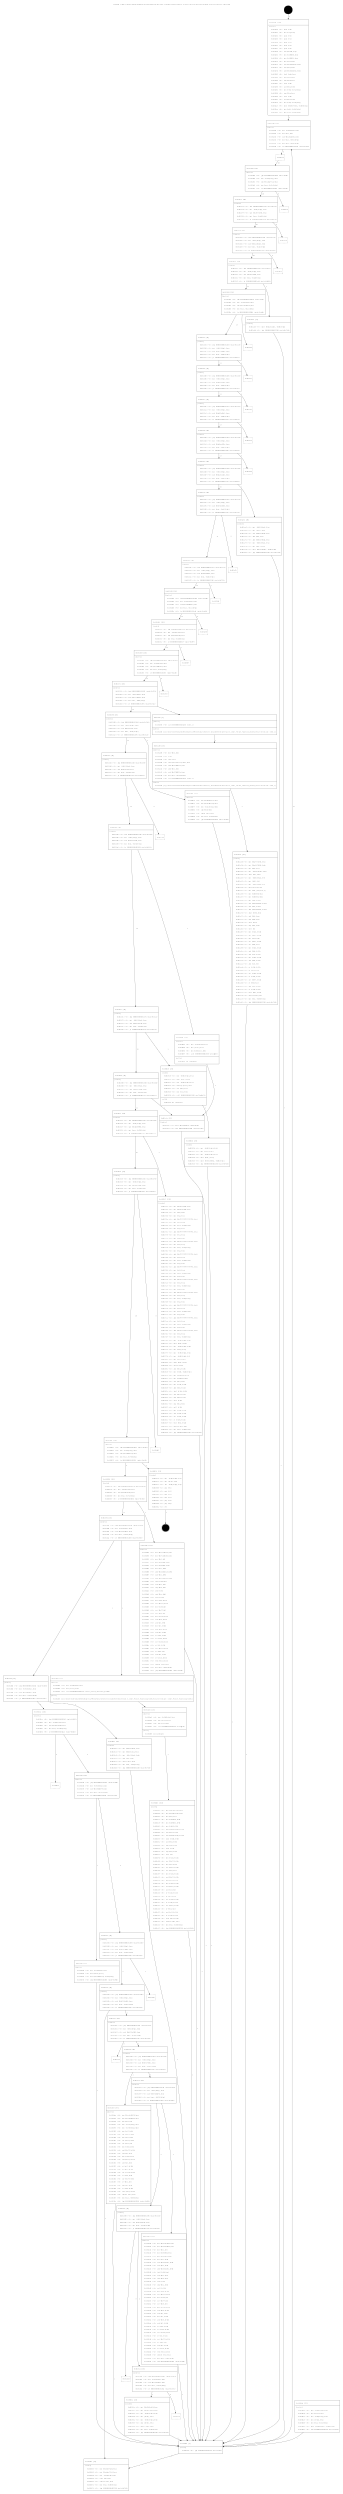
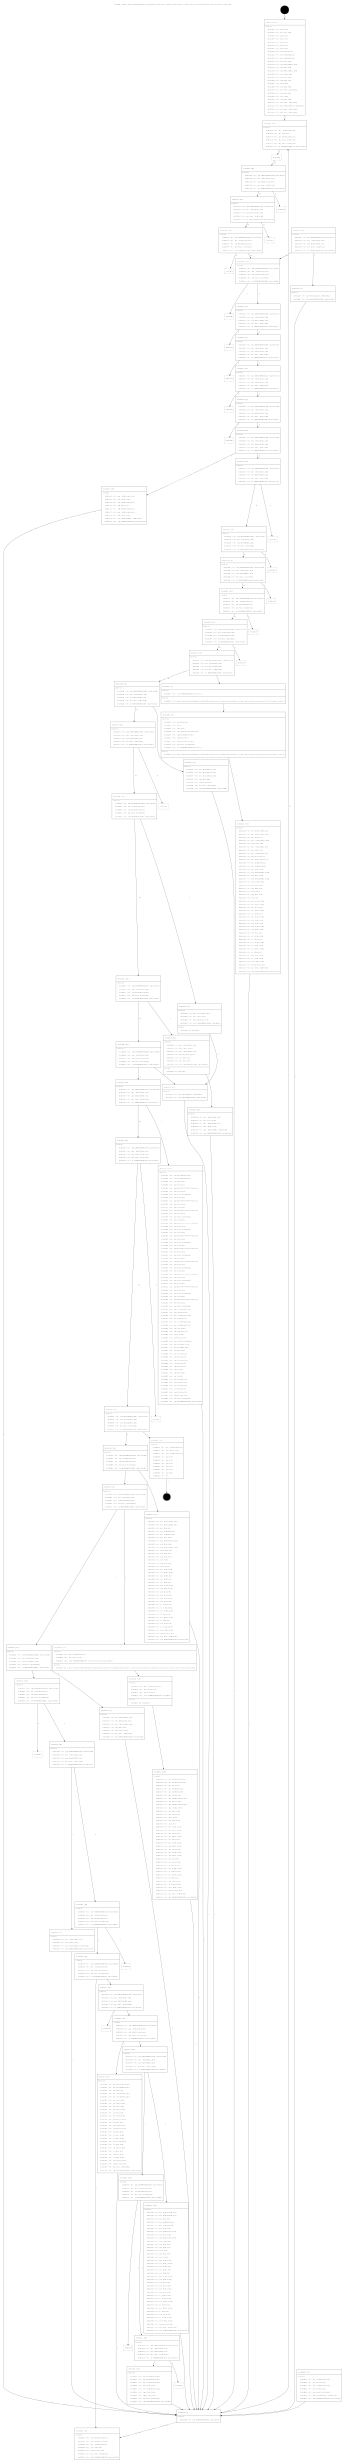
edge "0x401310 [28]" -> "0x40132c [28]": now "0x401310 [28]" -> "0x401348 [28]"
